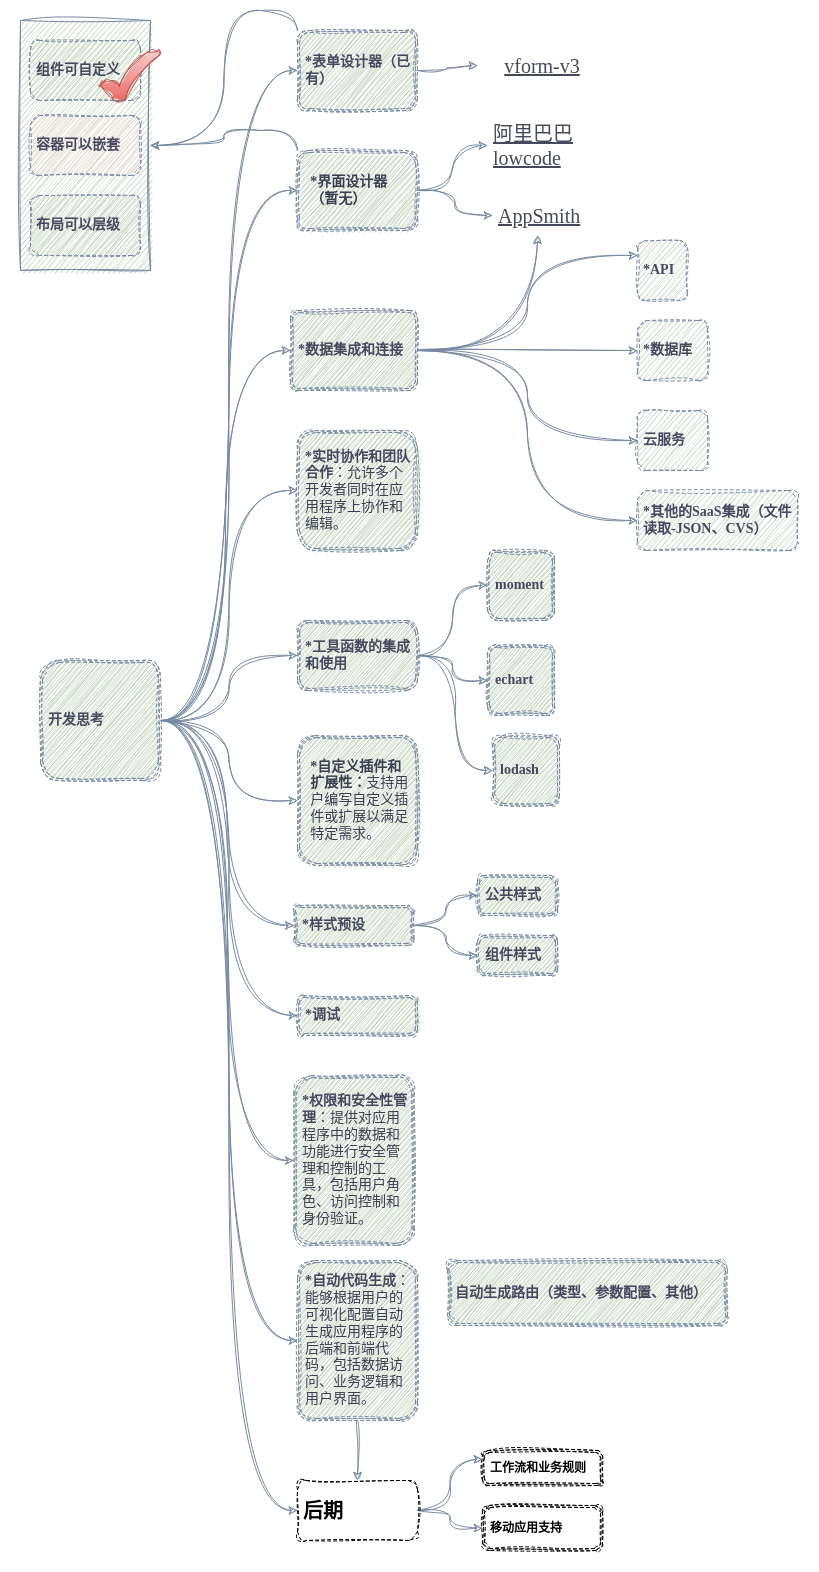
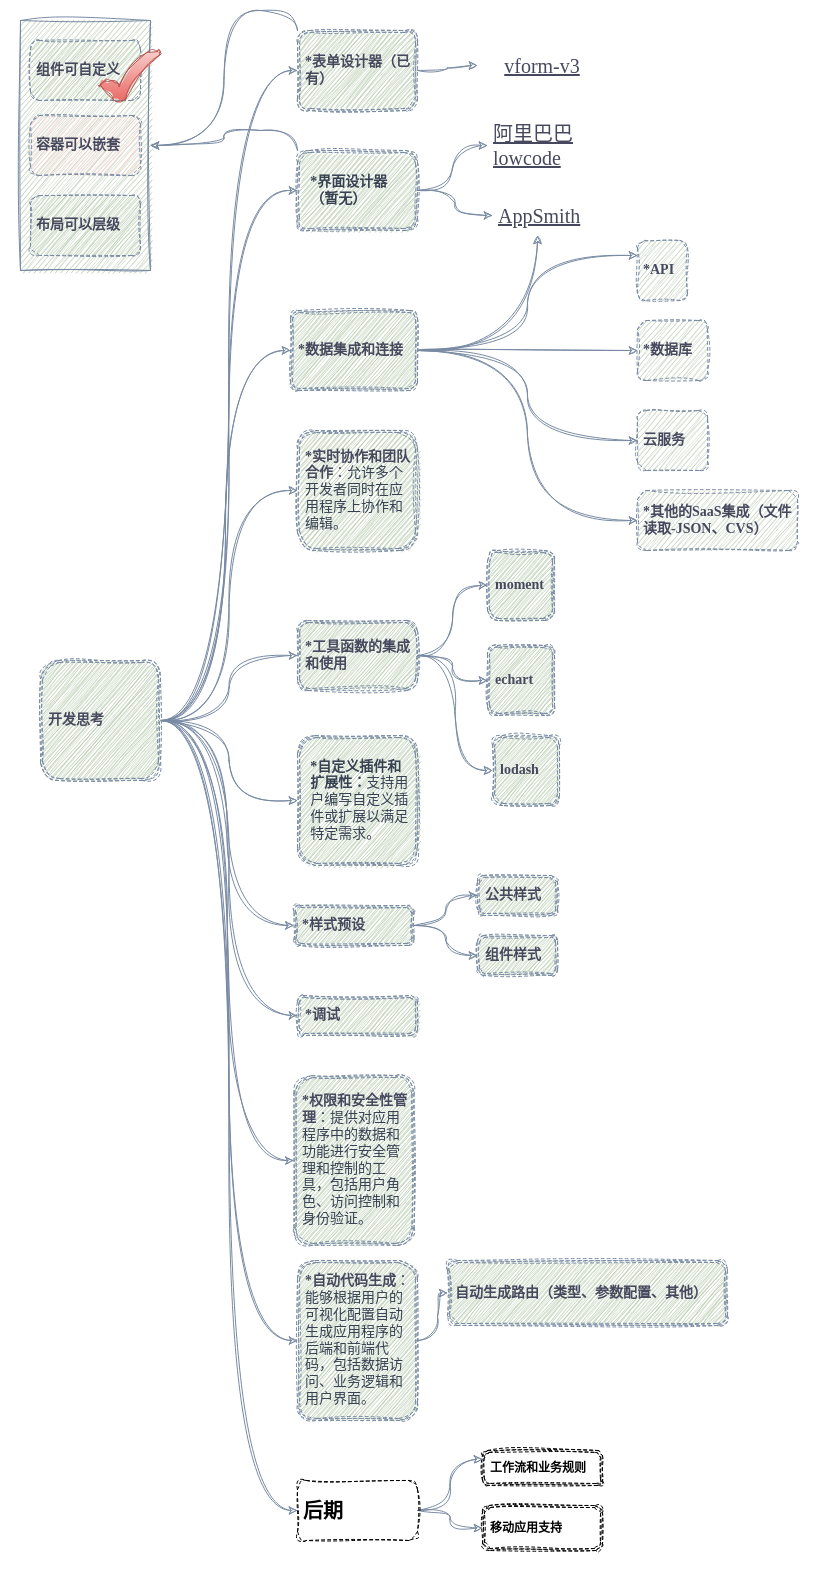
edge "*自动代码生成：能够根据用户的可视化配置自动生成应用程序的后端和前端代码，包括数据访问、业务逻辑和用户界面。" -> "后期": now "*自动代码生成：能够根据用户的可视化配置自动生成应用程序的后端和前端代码，包括数据访问、业务逻辑和用户界面。" -> "自动生成路由（类型、参数配置、其他）"
